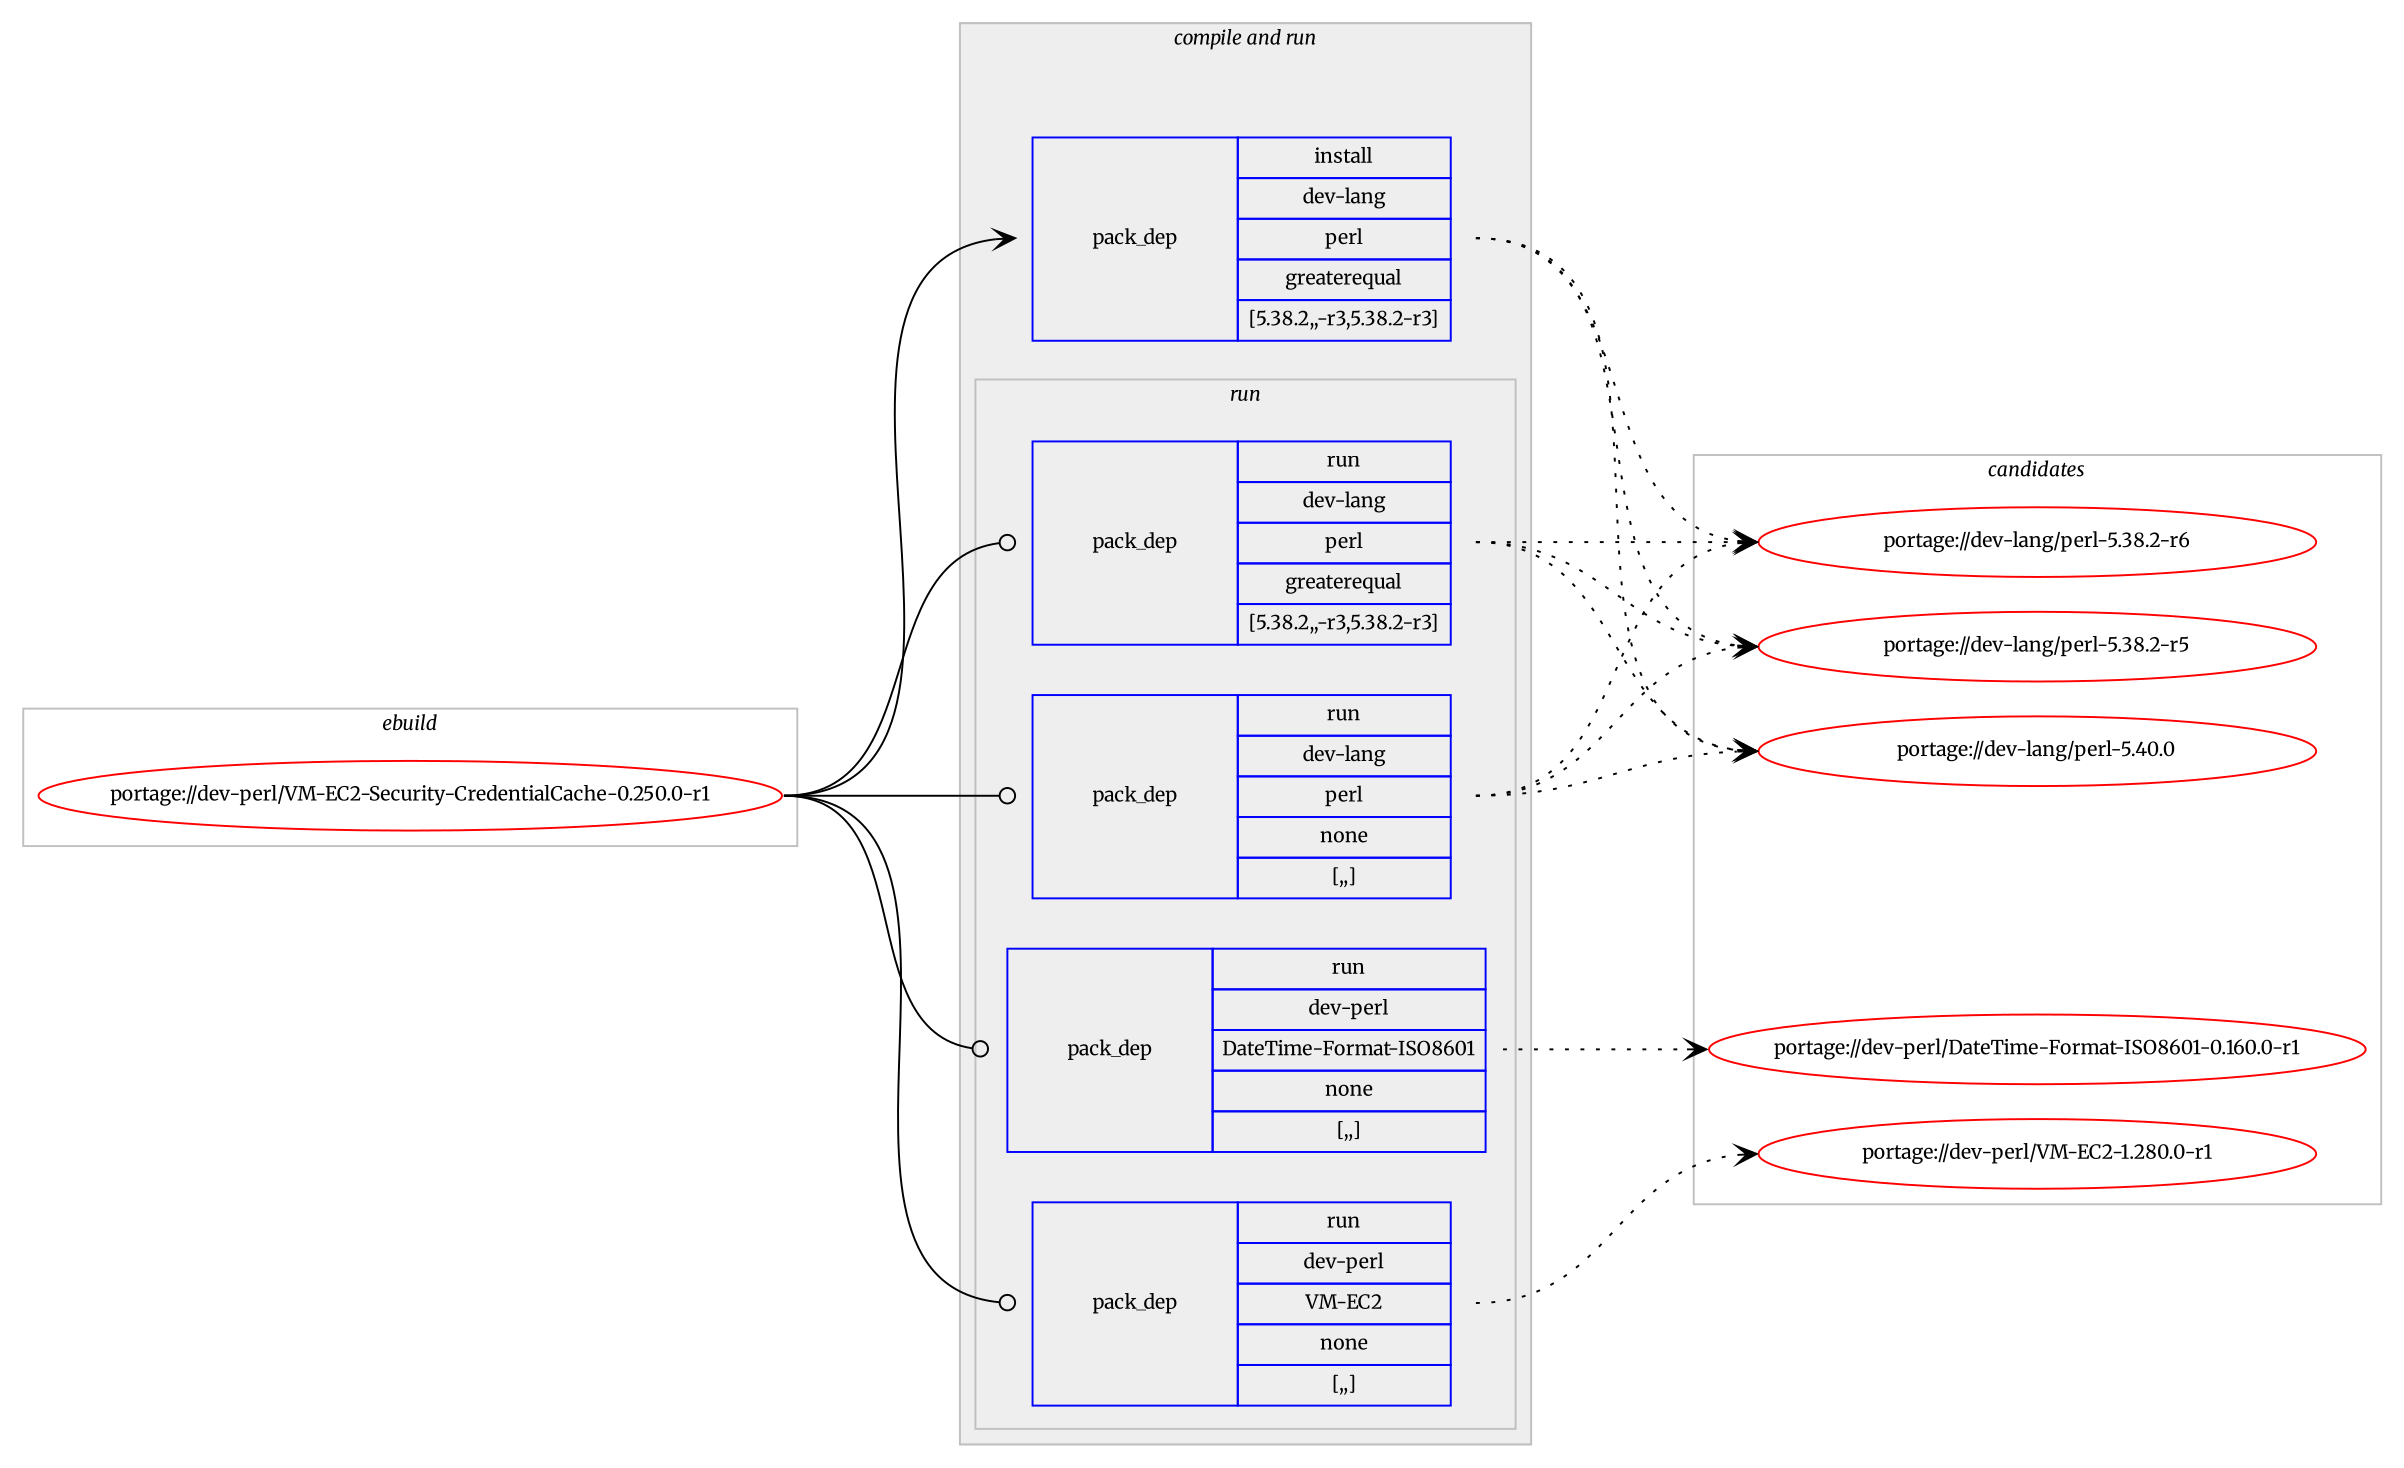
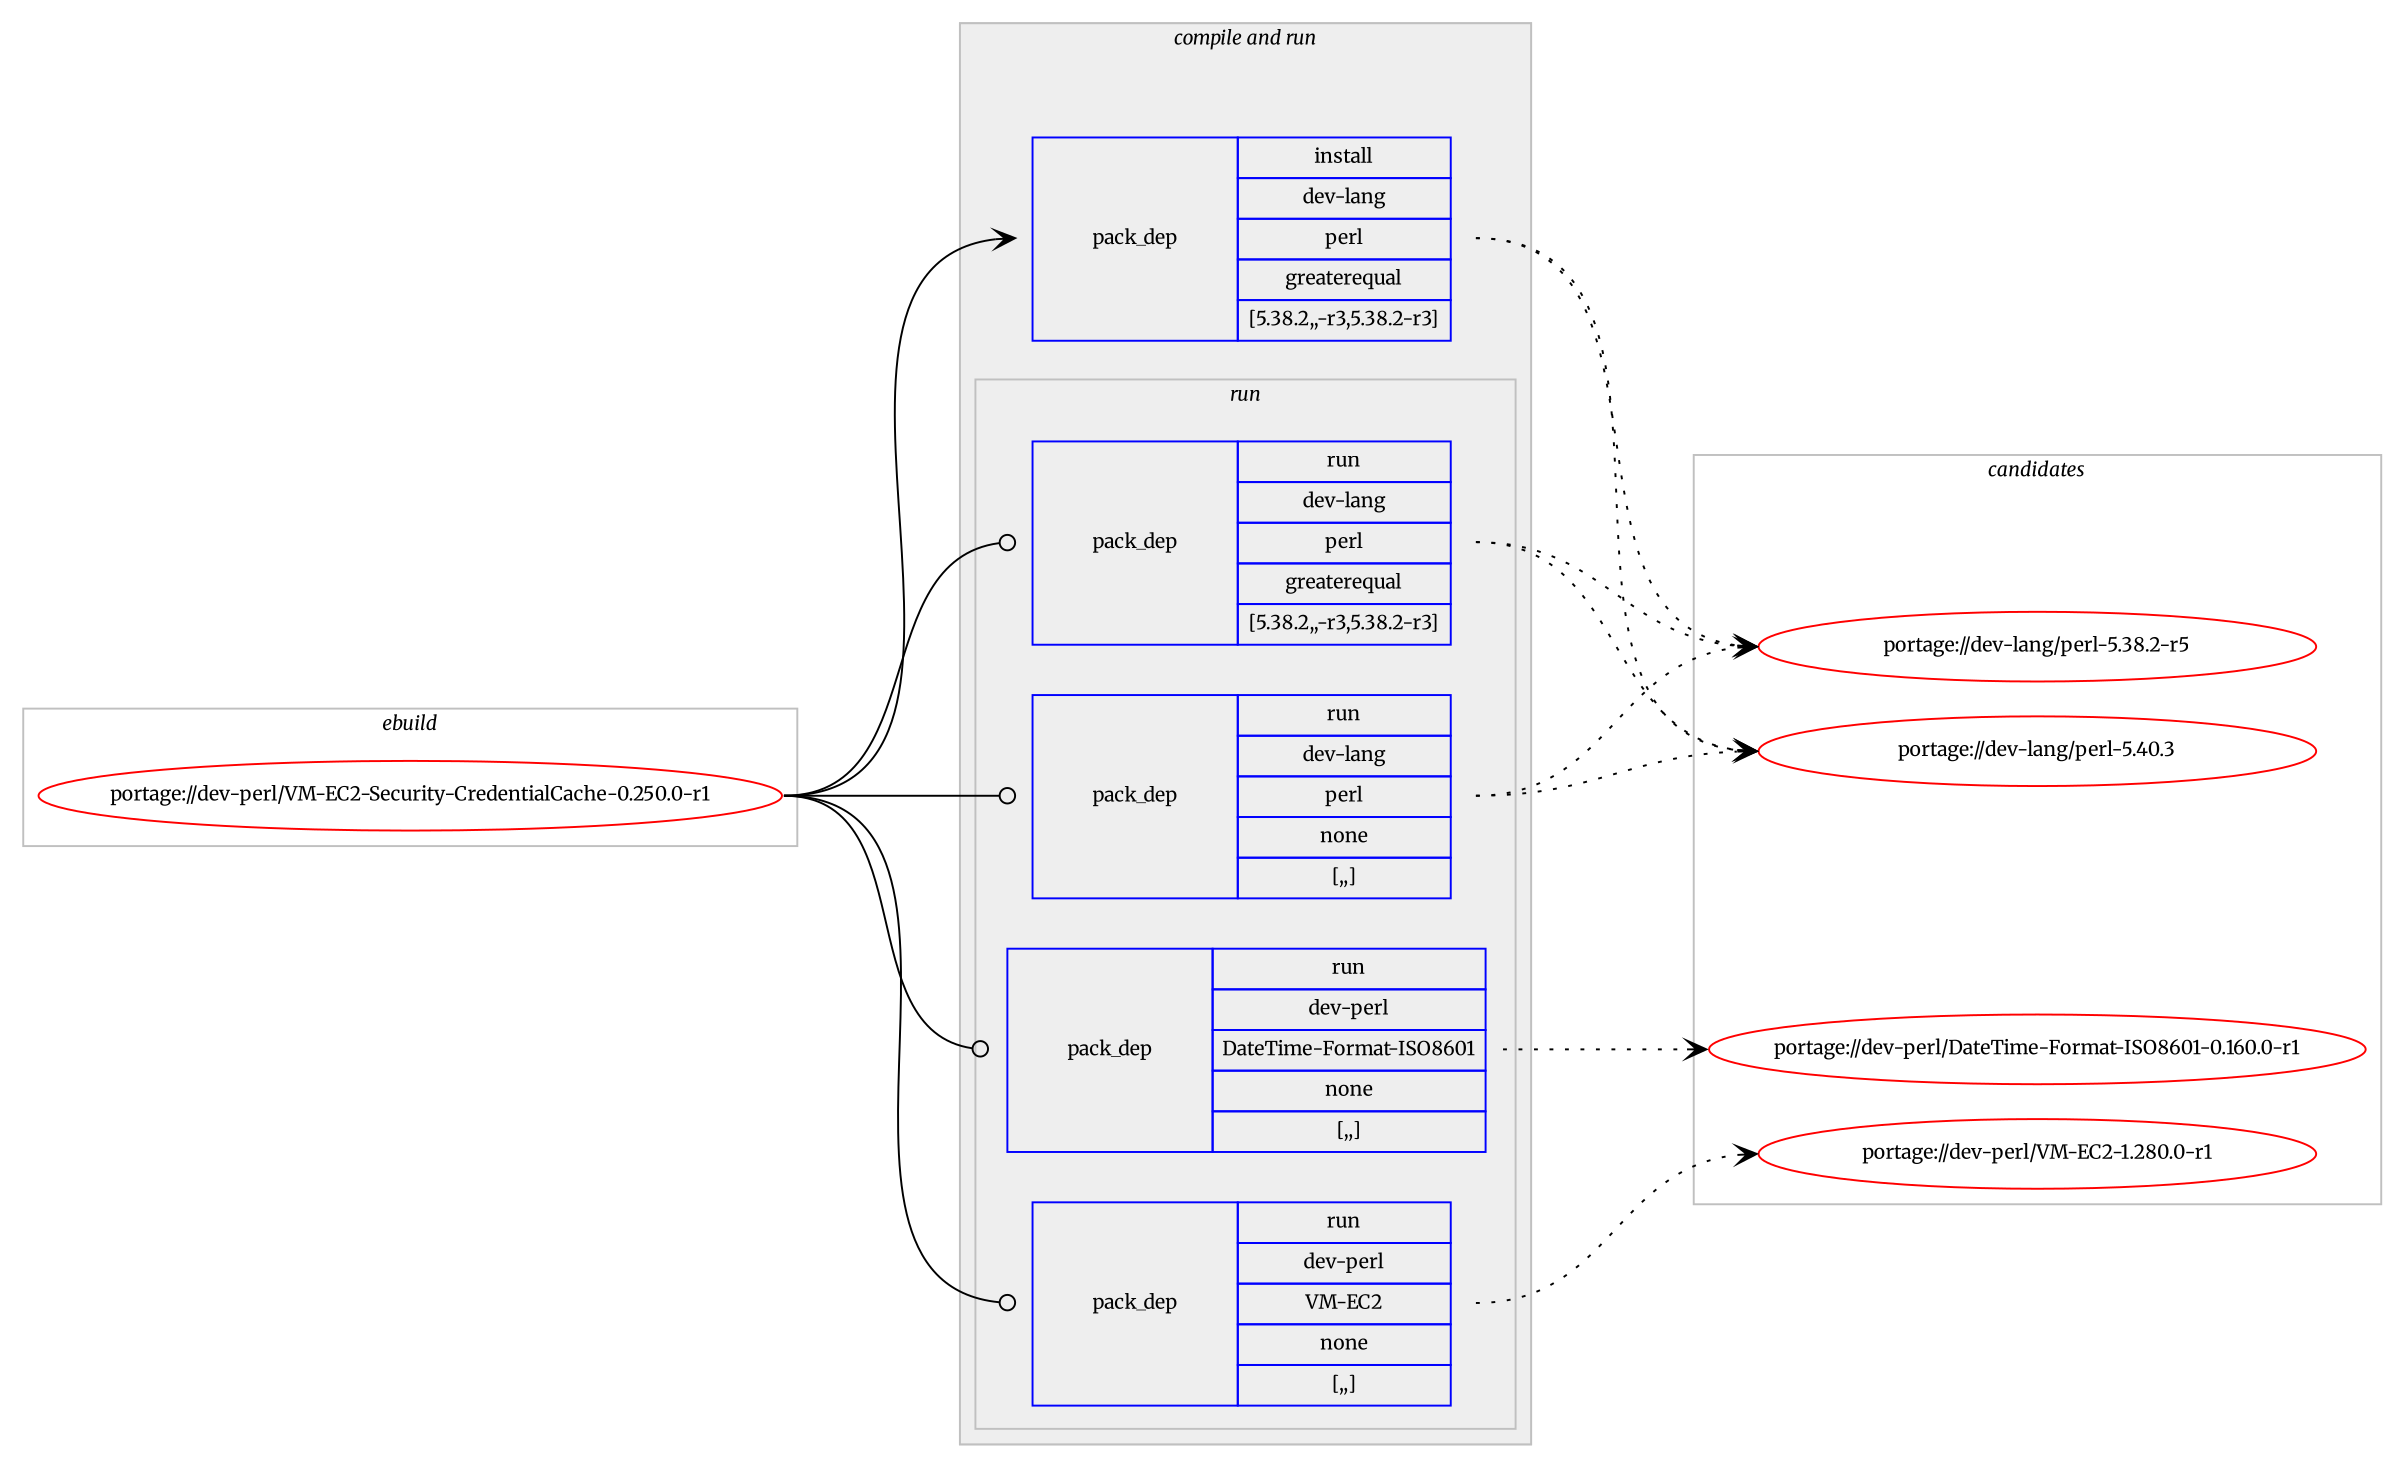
node "portage://dev-lang/perl-5.38.2-r6": removed
node "portage://dev-lang/perl-5.40.0": label "portage://dev-lang/perl-5.40.0" -> "portage://dev-lang/perl-5.40.3"
